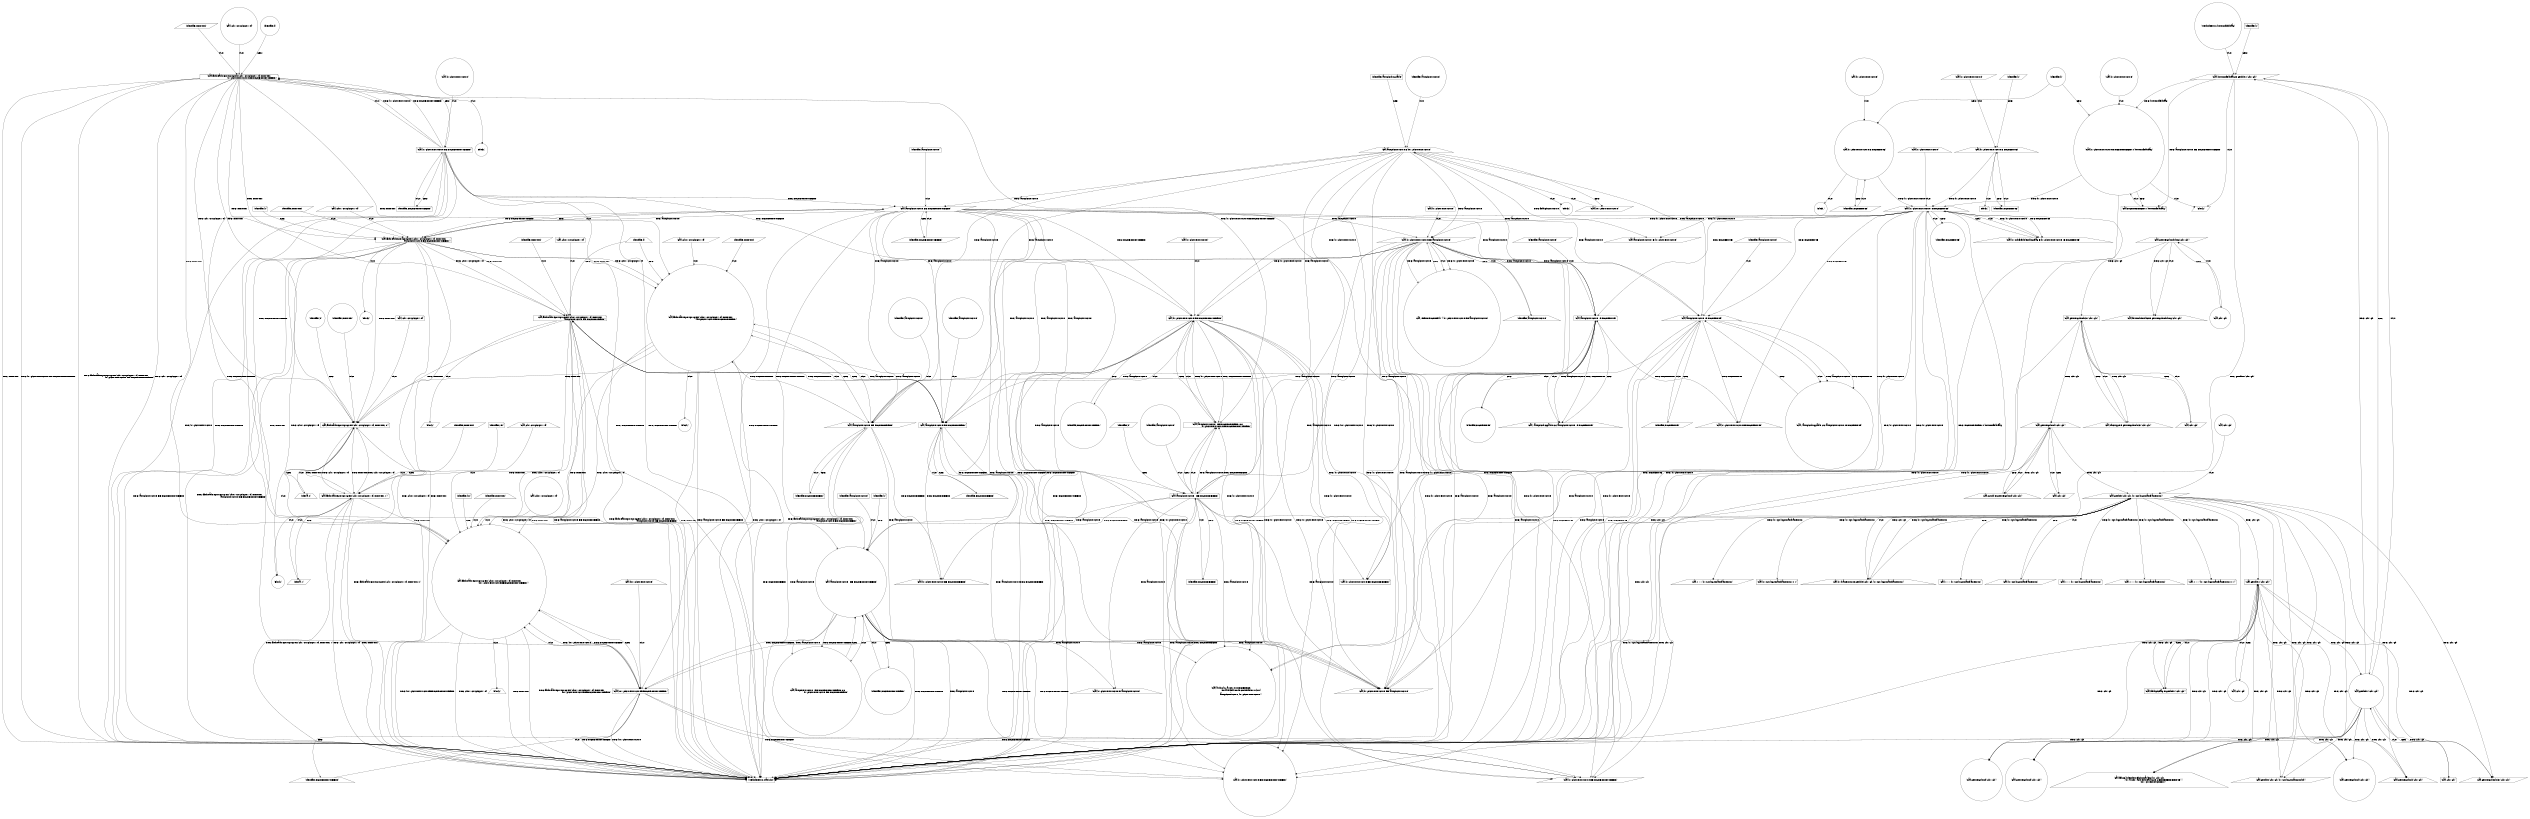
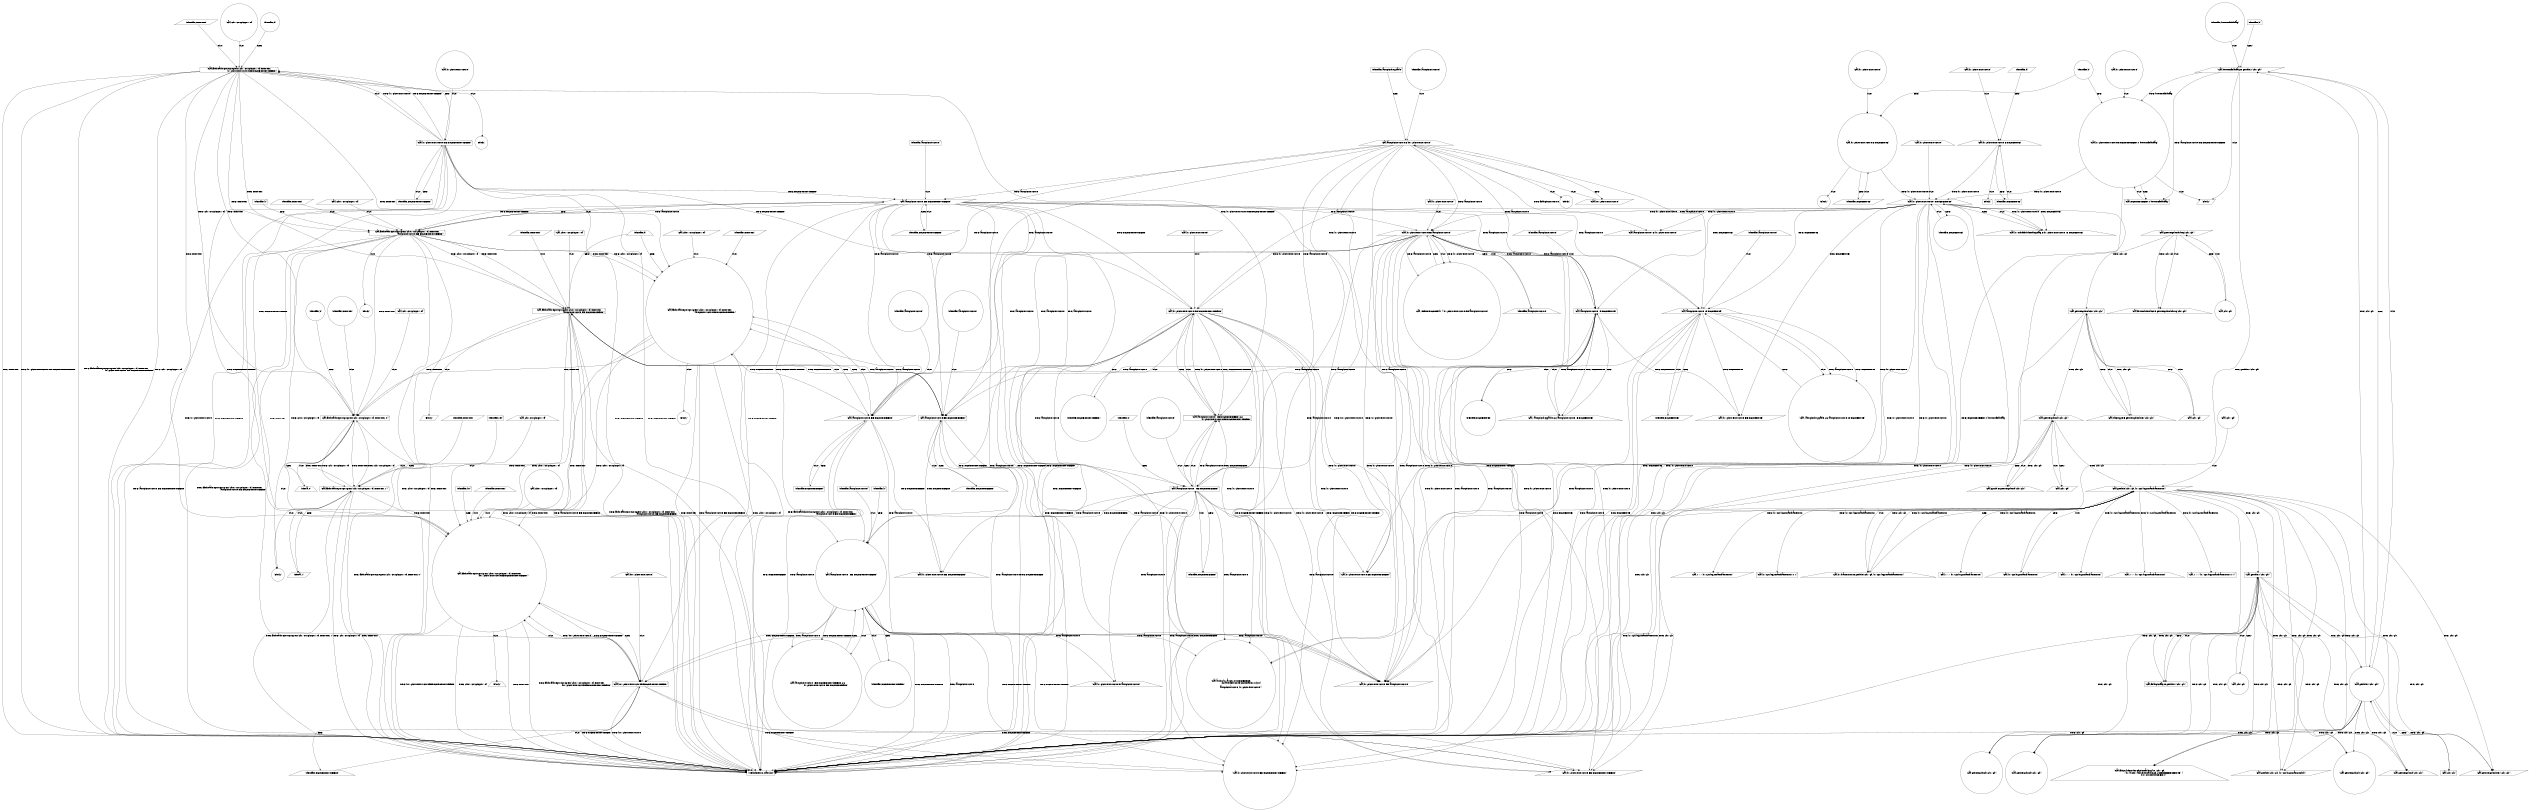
node "(MethodReturn,bottom_field_flag)": label "(MethodReturn,bottom_field_flag)" -> "(Identifier,bottom_field_flag)"
node "(Call,h->picture_structure == PICT_FRAME)": shape trapezium -> parallelogram
